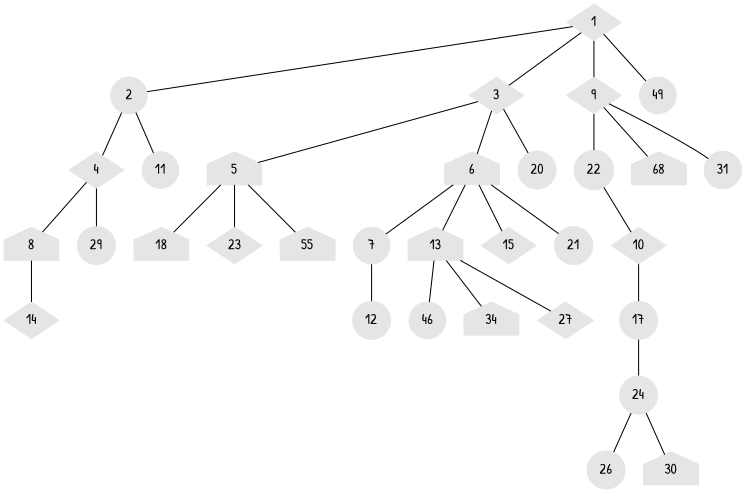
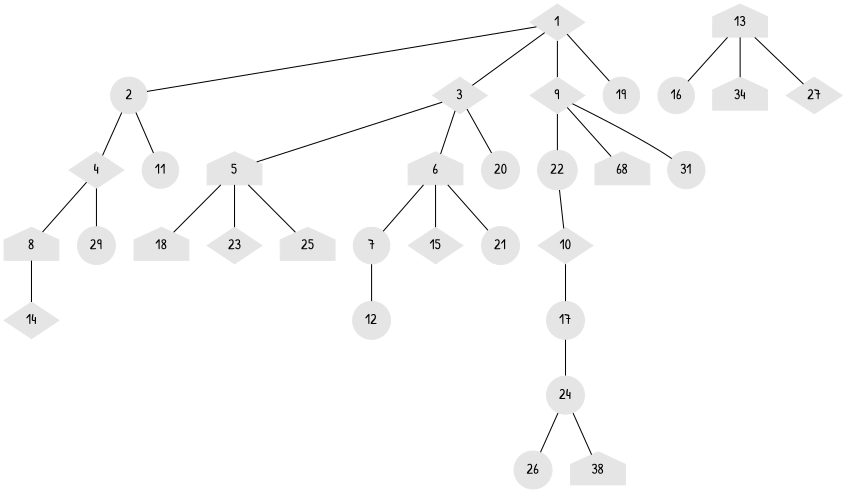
node "49": label "49" -> "19"
edge "6" -- "13": removed
node "55": label "55" -> "25"
node "46": label "46" -> "16"
node "30": label "30" -> "38"
